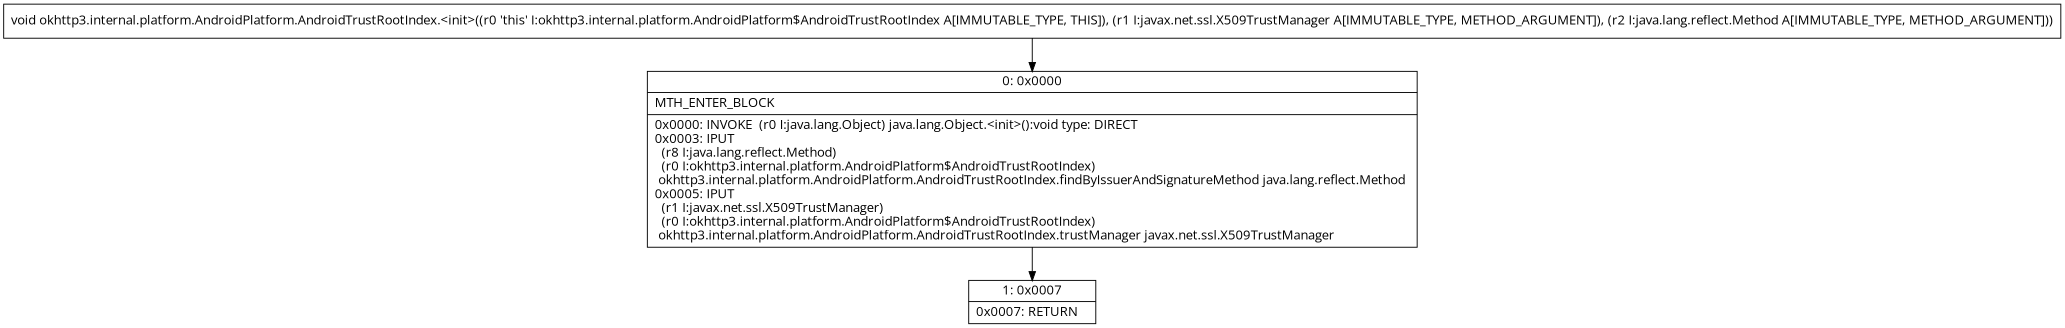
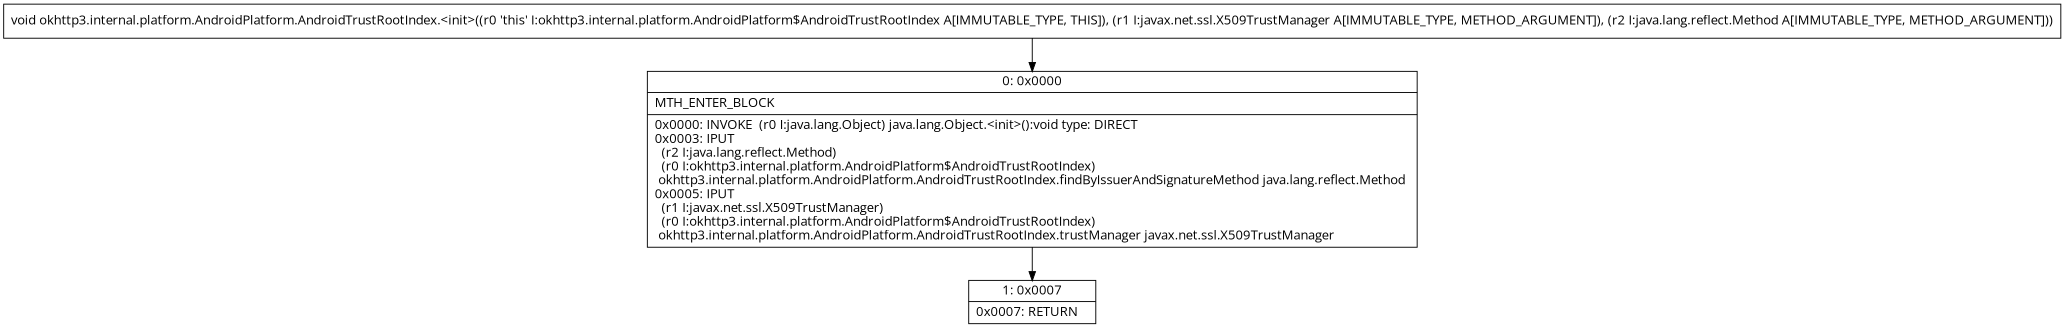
node "0: 0x0000": text "(r8 I:java.lang.reflect.Method)" -> "(r2 I:java.lang.reflect.Method)"
